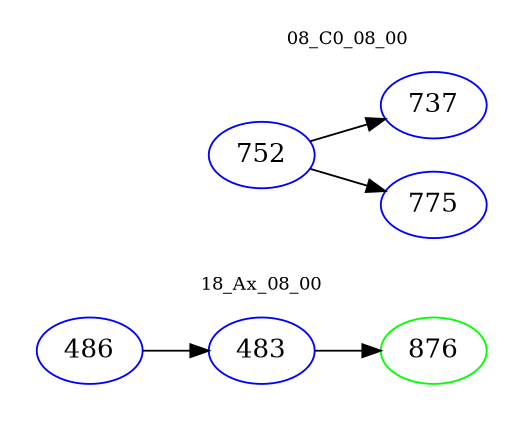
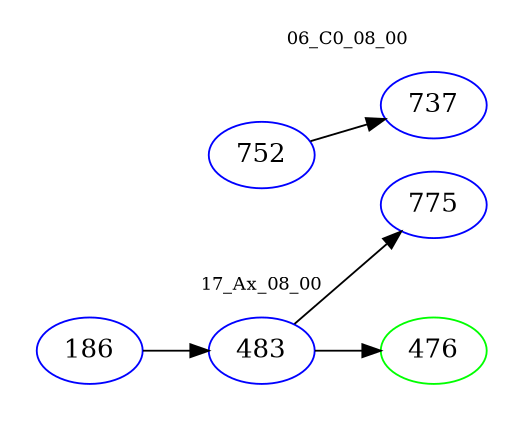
cluster "08_C0_08_00": label "08_C0_08_00" -> "06_C0_08_00"
edge "752" -> "775": now "483" -> "775"
cluster "18_Ax_08_00": label "18_Ax_08_00" -> "17_Ax_08_00"
node "486": label "486" -> "186"
node "876": label "876" -> "476"
